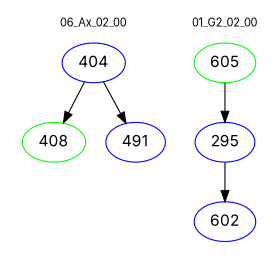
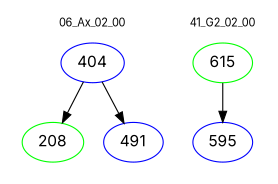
cluster "01_G2_02_00": label "01_G2_02_00" -> "41_G2_02_00"
node "605": label "605" -> "615"
node "408": label "408" -> "208"
node "295": label "295" -> "595"
node "602": removed
